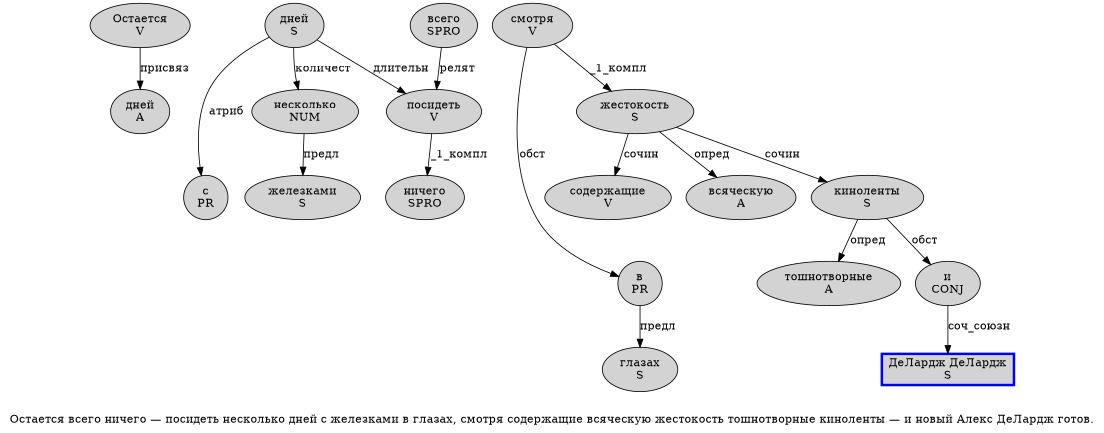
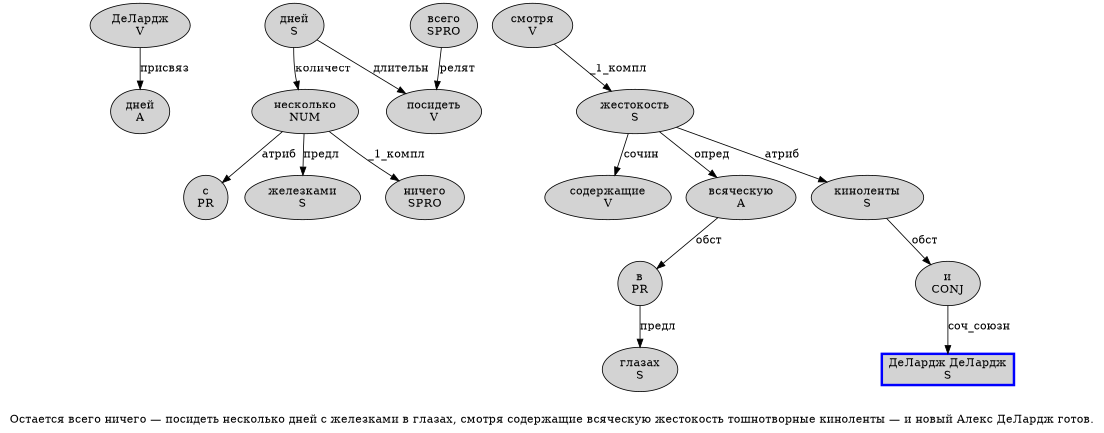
node "Остается V": label "Остается V" -> "ДеЛардж V"
edge "дней S" -> "с PR": now "несколько NUM" -> "с PR"
edge "посидеть V" -> "ничего SPRO": now "несколько NUM" -> "ничего SPRO"
edge "жестокость S" -> "киноленты S": label "сочин" -> "атриб"
edge "смотря V" -> "в PR": now "всяческую A" -> "в PR"
node "тошнотворные A": removed
